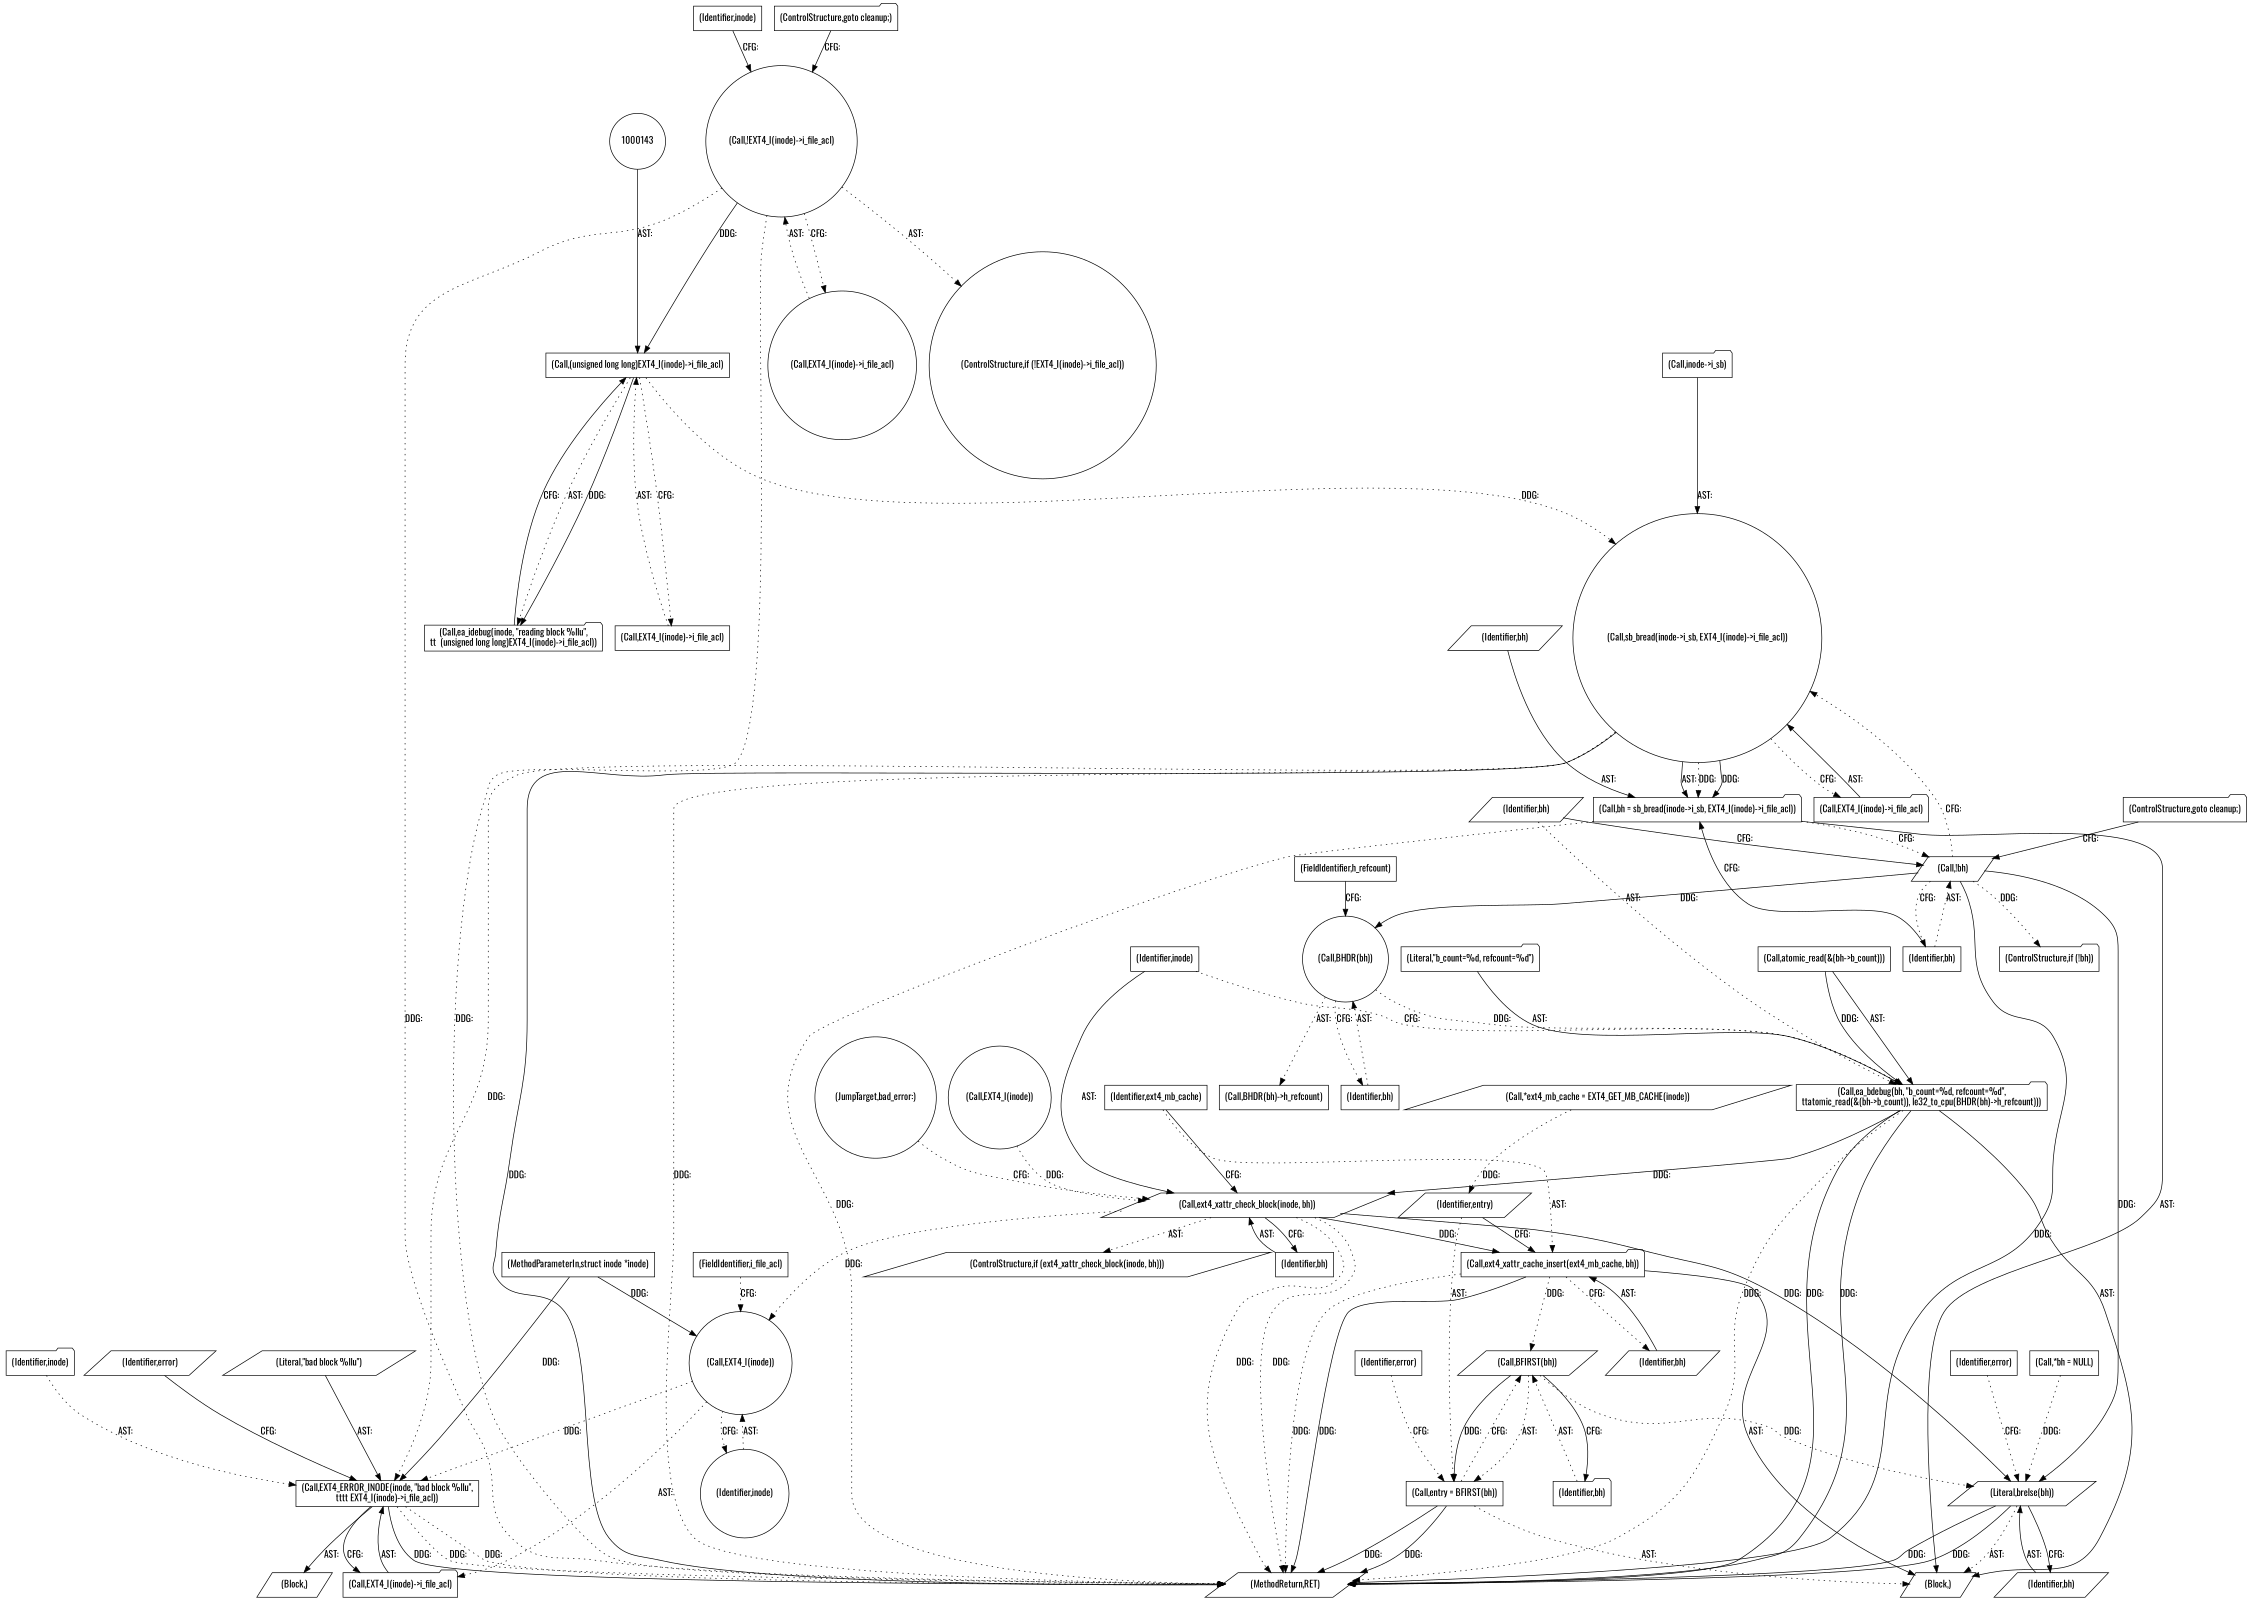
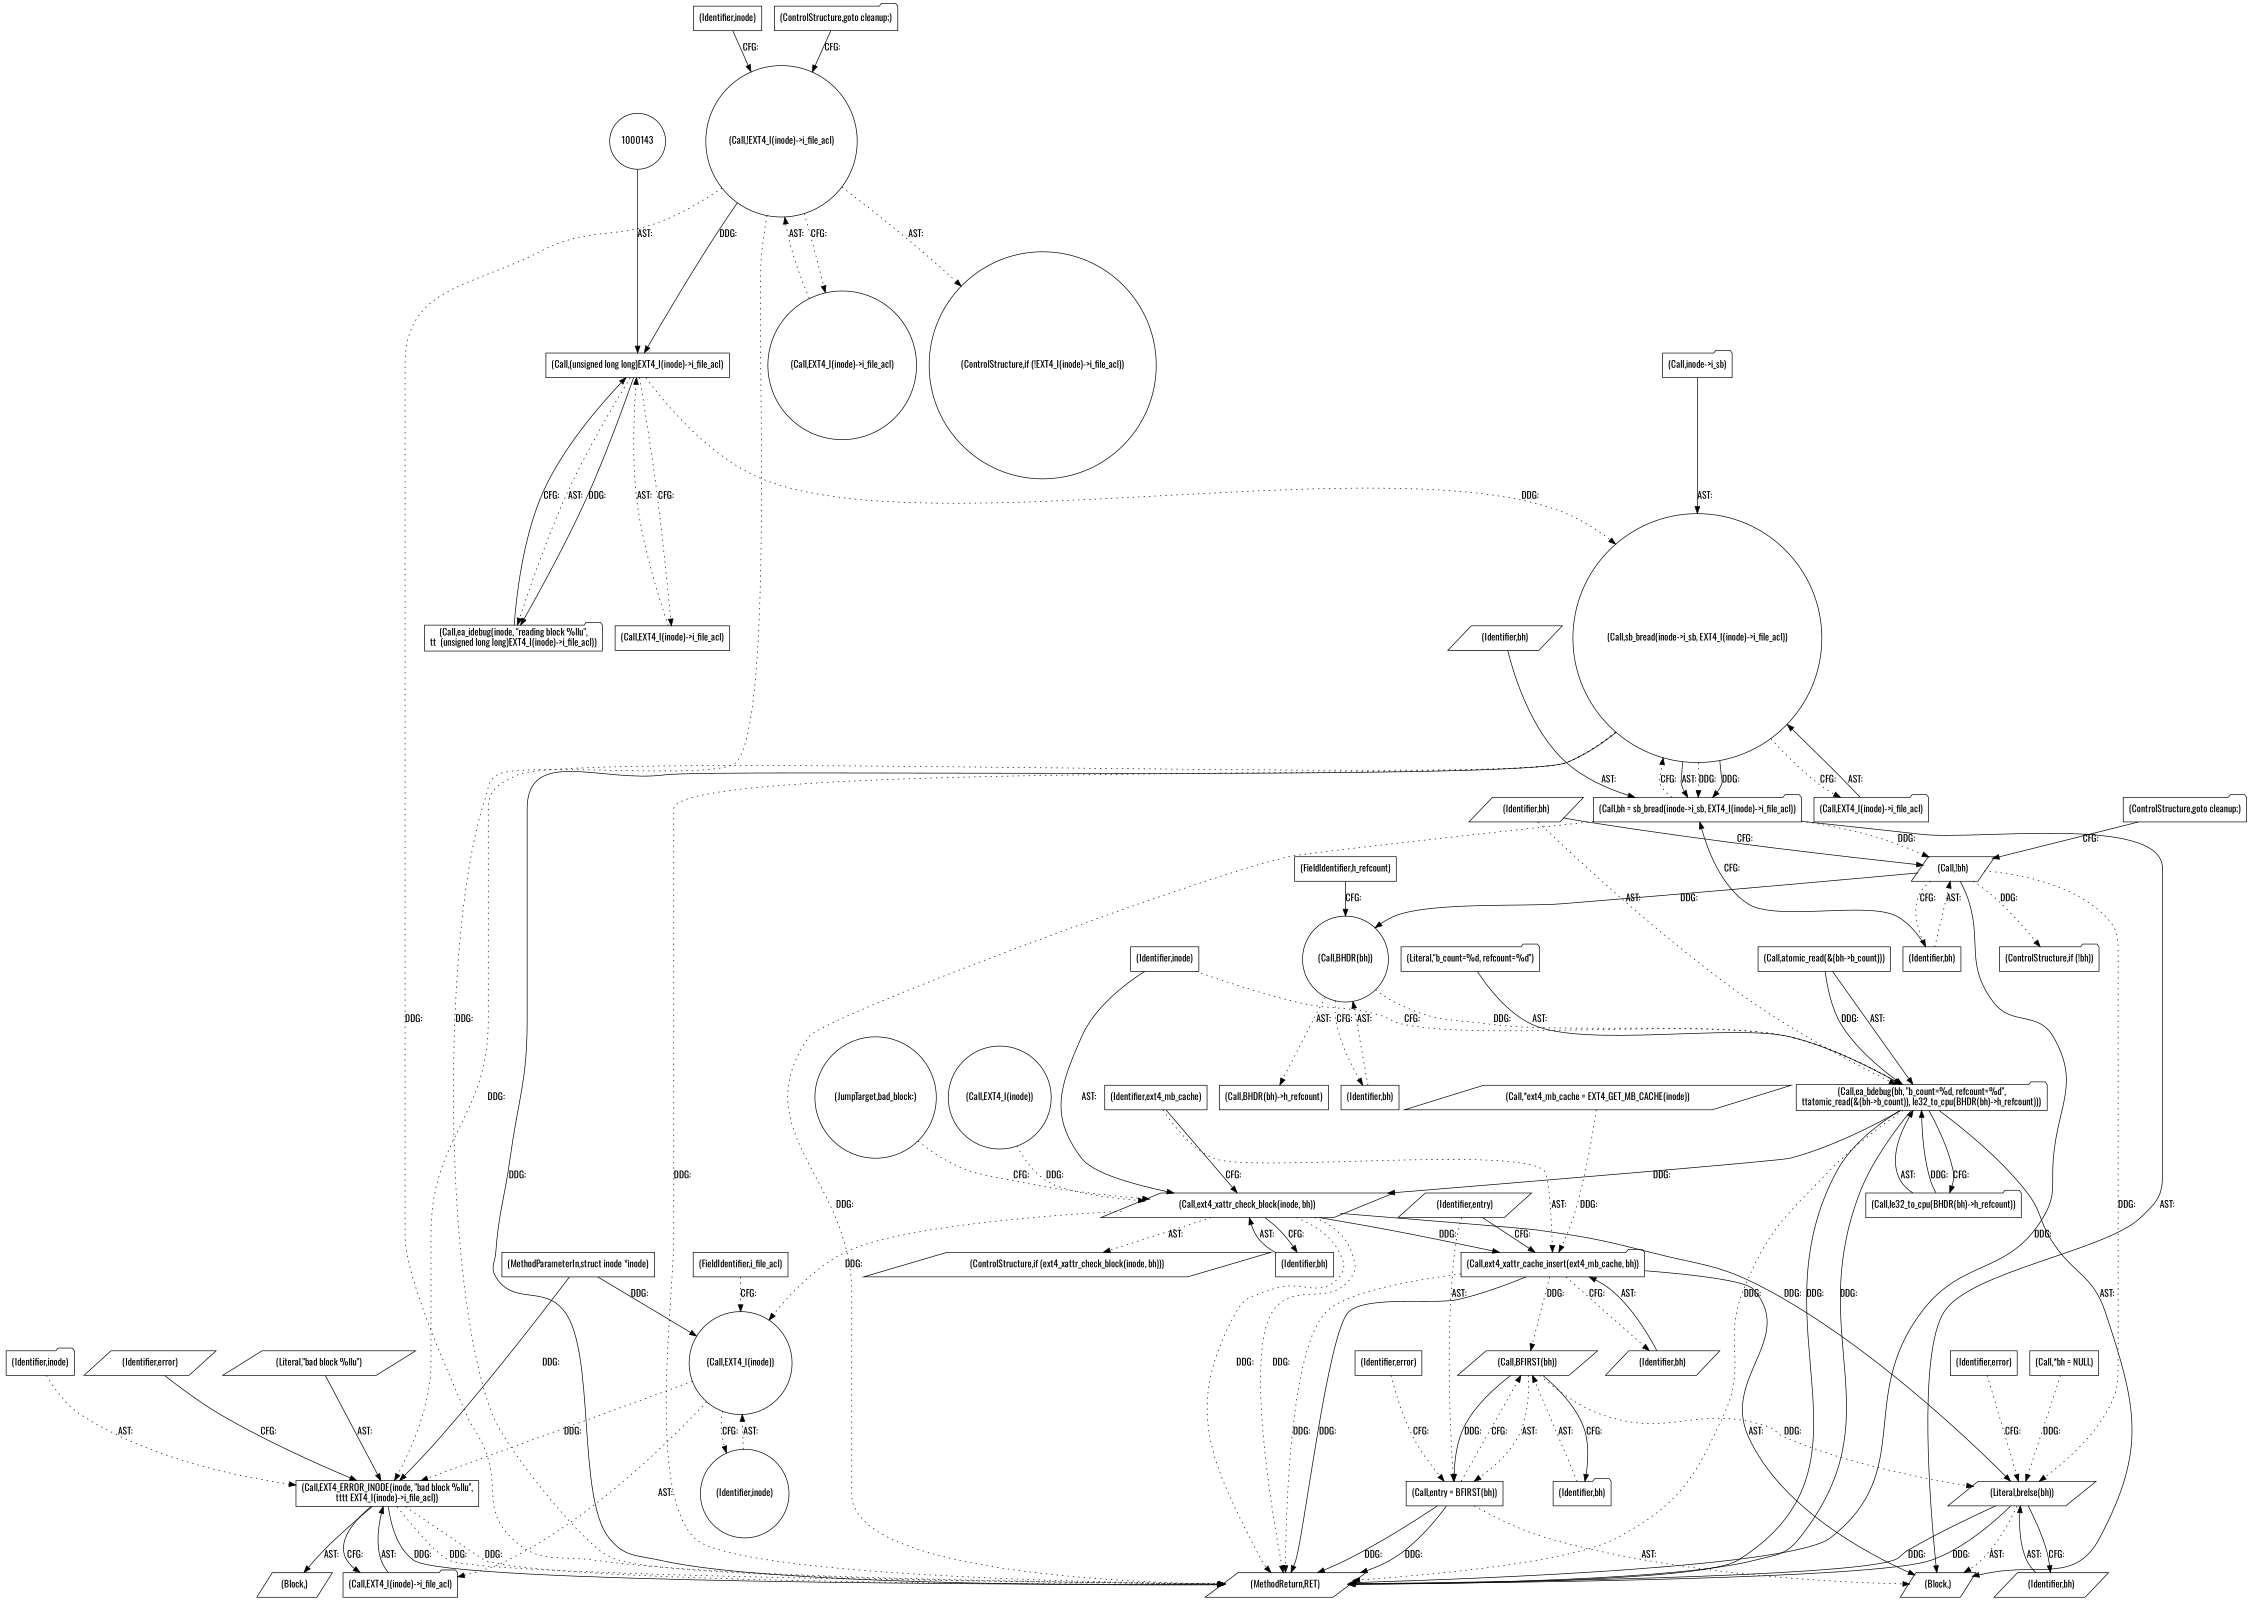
edge "(Call,!bh)" -> "(Call,sb_bread(inode->i_sb, EXT4_I(inode)->i_file_acl))": now "(Call,bh = sb_bread(inode->i_sb, EXT4_I(inode)->i_file_acl))" -> "(Call,sb_bread(inode->i_sb, EXT4_I(inode)->i_file_acl))"
edge "(Call,bh = sb_bread(inode->i_sb, EXT4_I(inode)->i_file_acl))" -> "(Call,!bh)": label "CFG: " -> "DDG: "
node "(JumpTarget,bad_error:)": label "(JumpTarget,bad_error:)" -> "(JumpTarget,bad_block:)"
edge "(Call,*ext4_mb_cache = EXT4_GET_MB_CACHE(inode))" -> "(Identifier,entry)": now "(Call,*ext4_mb_cache = EXT4_GET_MB_CACHE(inode))" -> "(Call,ext4_xattr_cache_insert(ext4_mb_cache, bh))"
edge "(Call,!bh)" -> "(Literal,brelse(bh))": style solid -> dotted
node "(Call,le32_to_cpu(BHDR(bh)->h_refcount))": added
